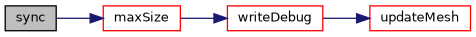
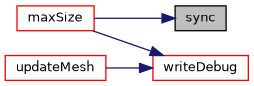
edge "sync" -> "maxSize": reversed
edge "writeDebug" -> "updateMesh": reversed
